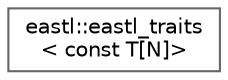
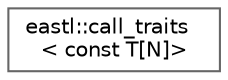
node "eastl::eastl_traits < const T[N]>": label "eastl::eastl_traits < const T[N]>" -> "eastl::call_traits < const T[N]>"
